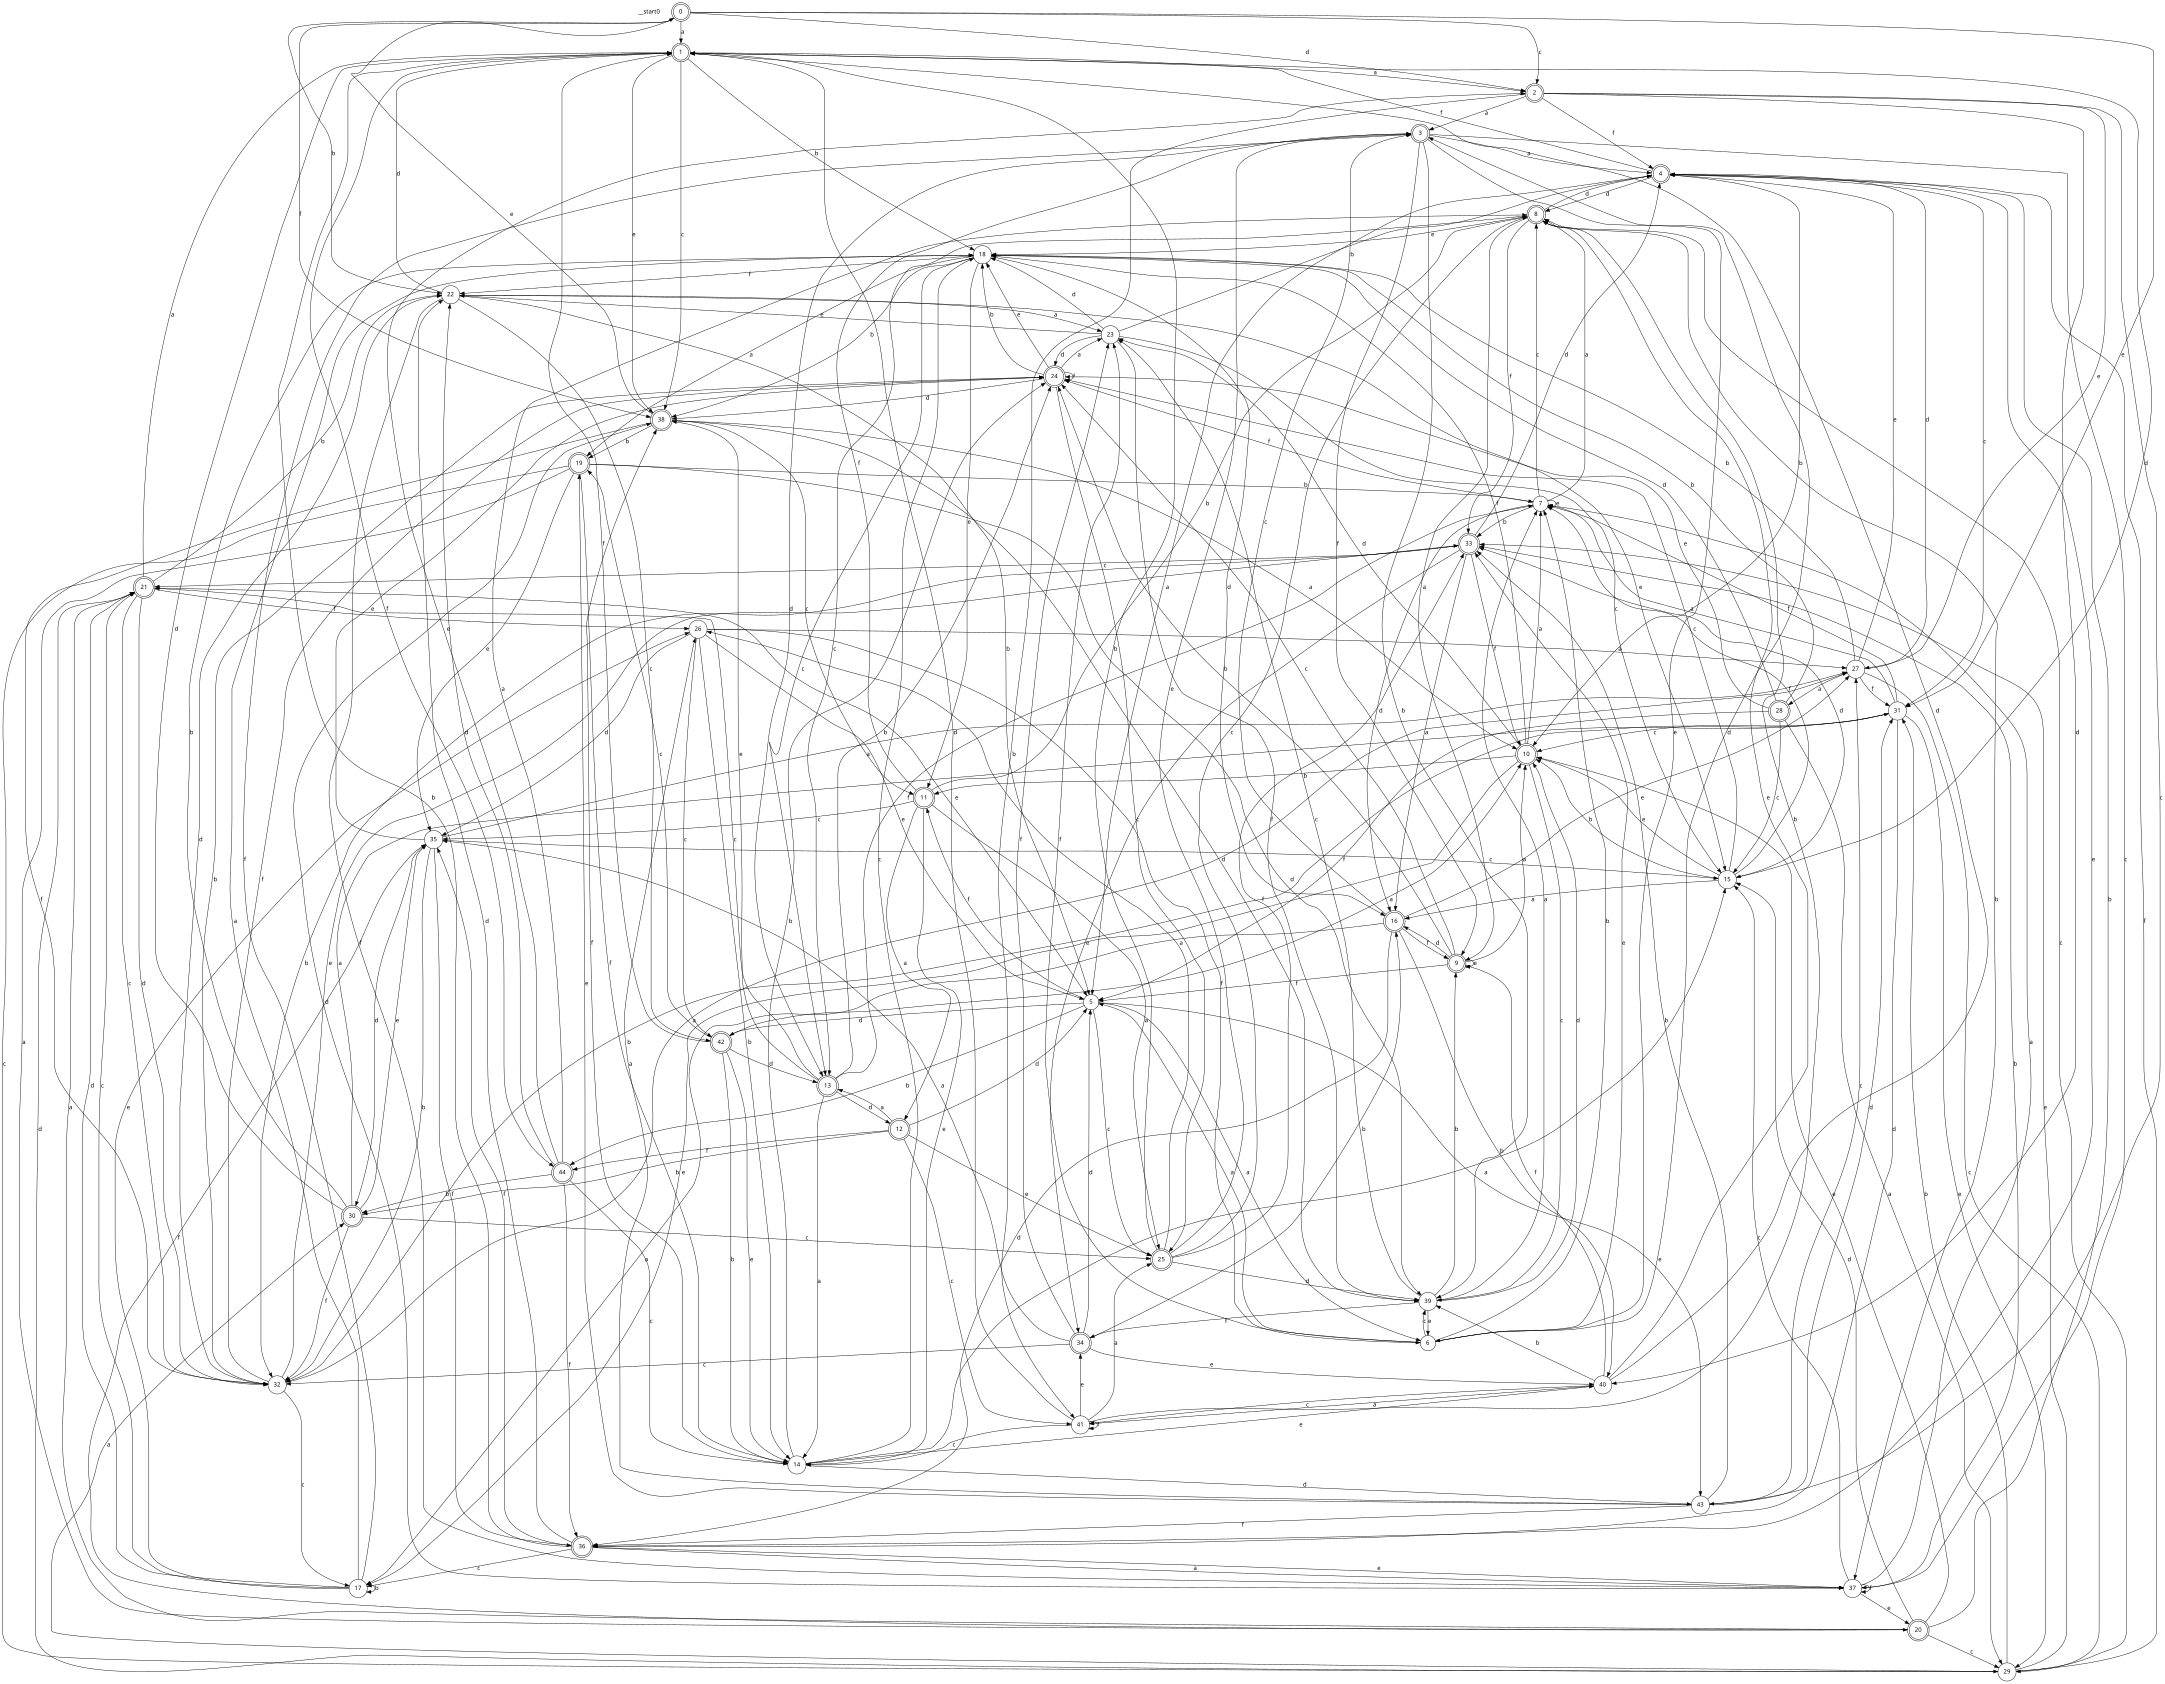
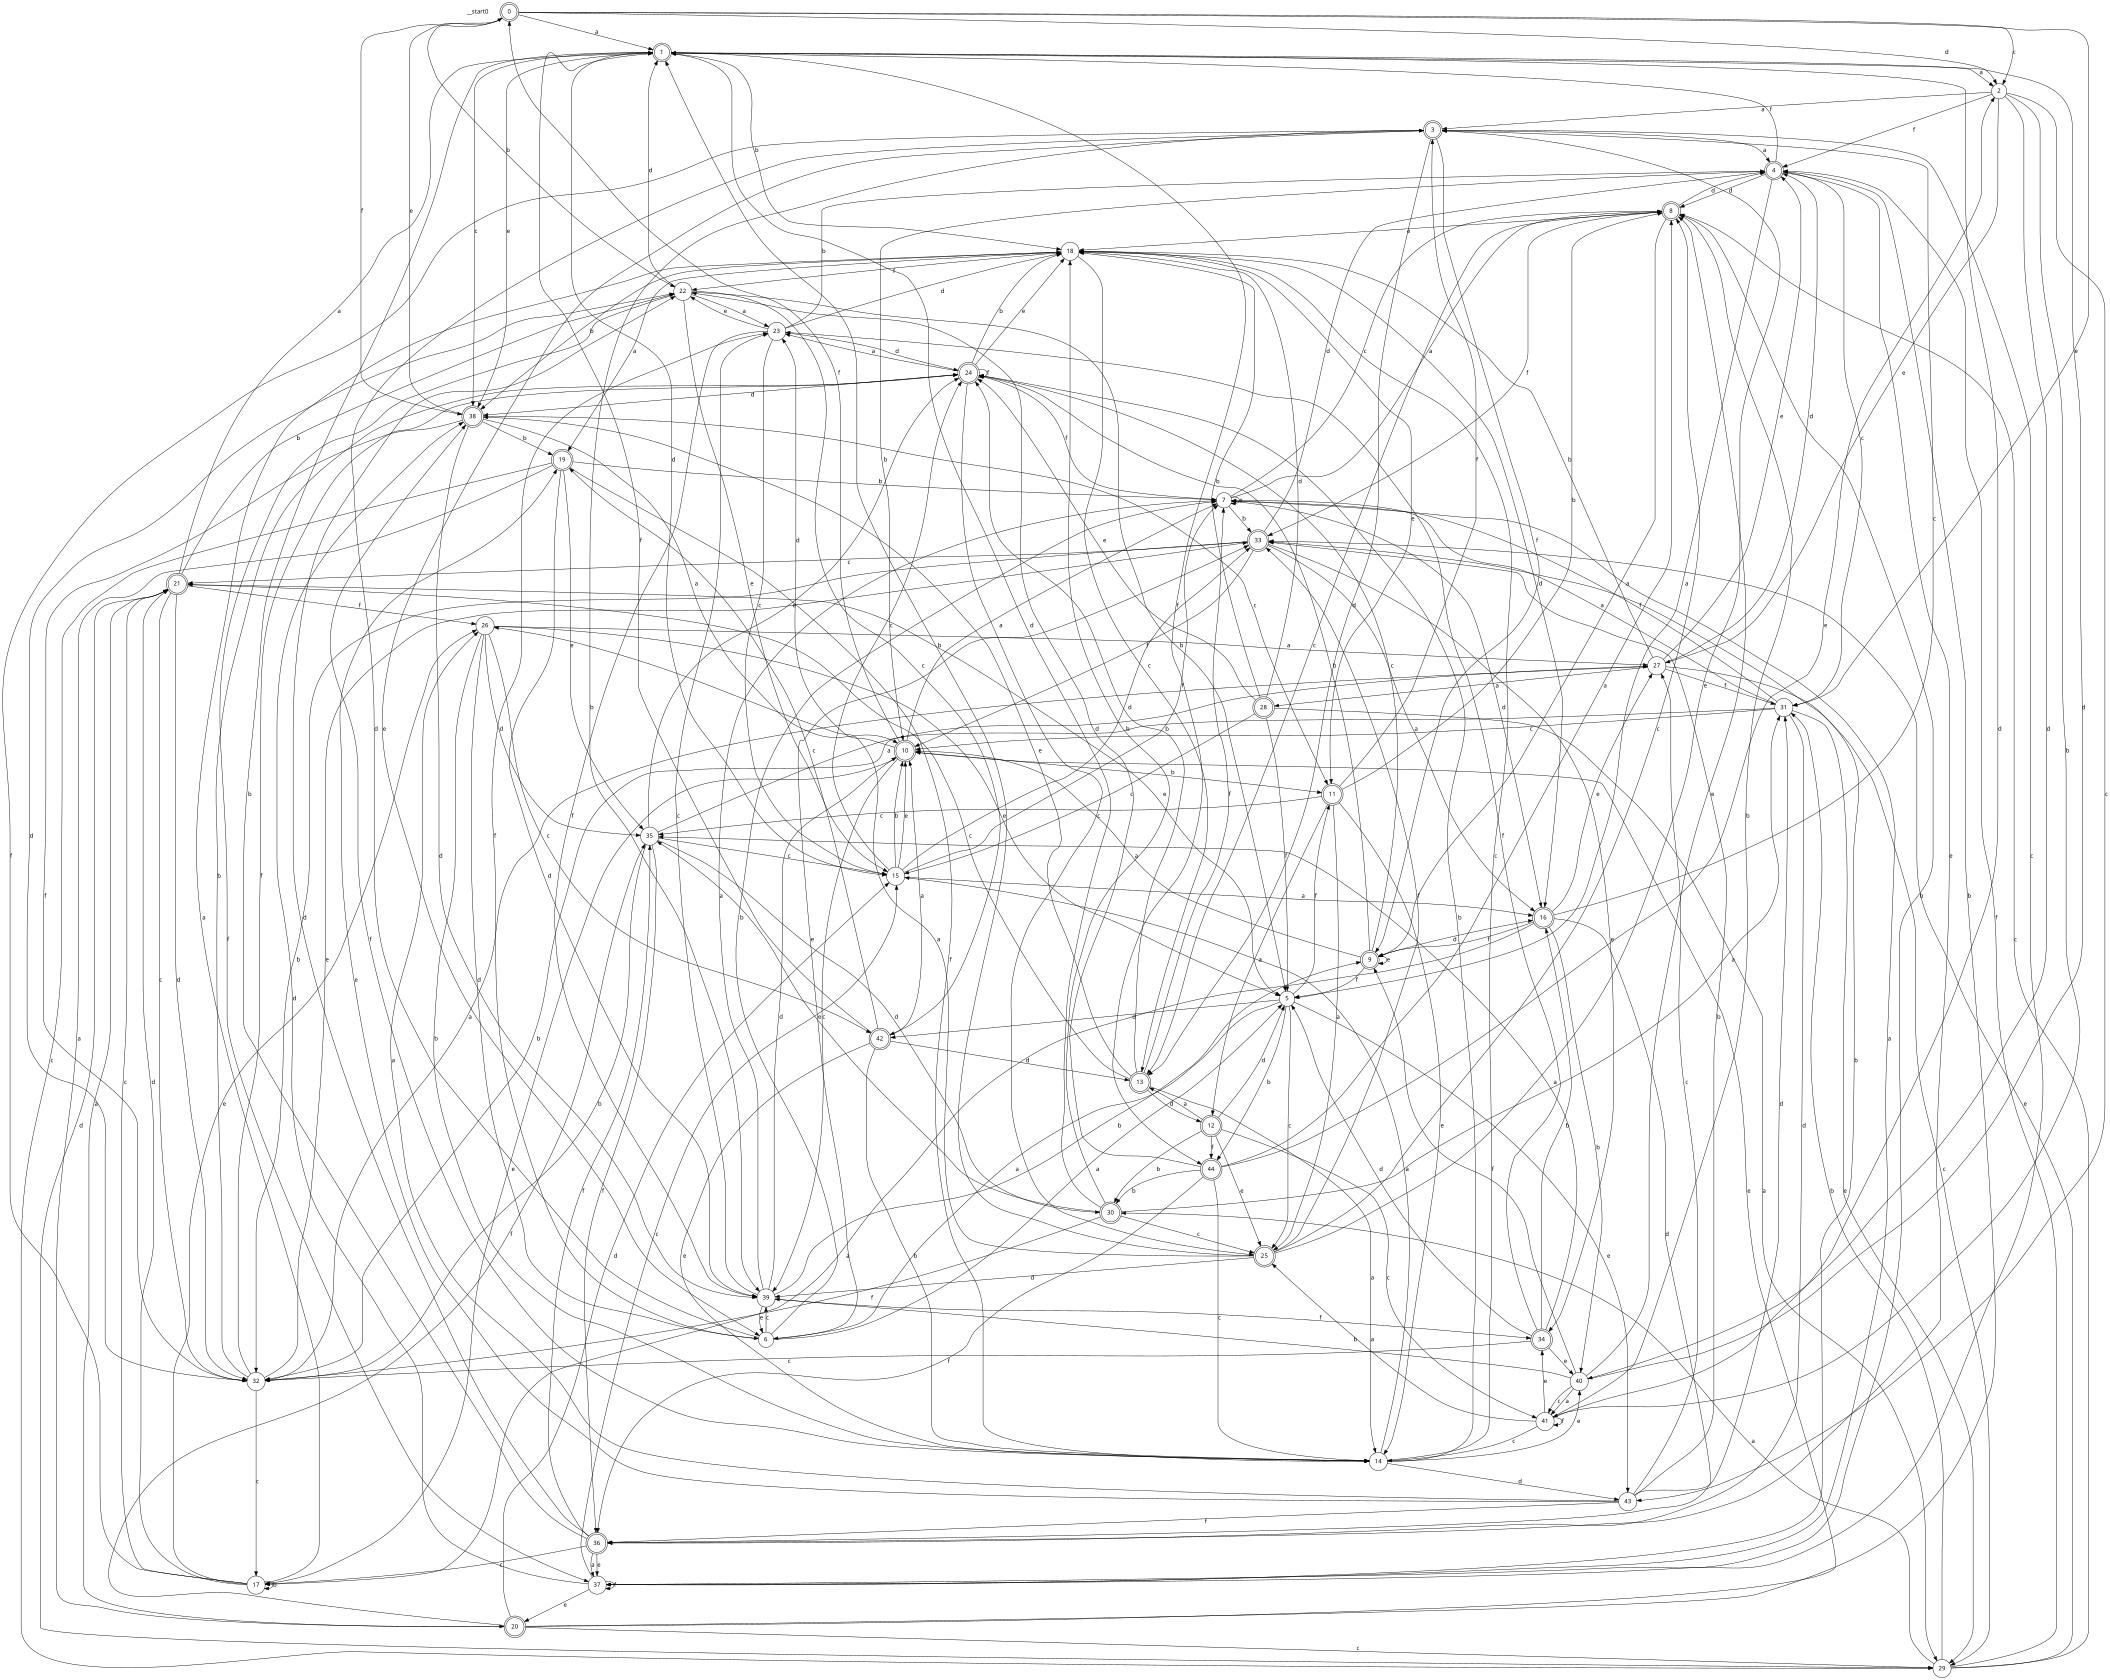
node "2": shape doublecircle -> circle
edge "10" -> "18": now "10" -> "0"
edge "26" -> "6": label "f" -> "d"
